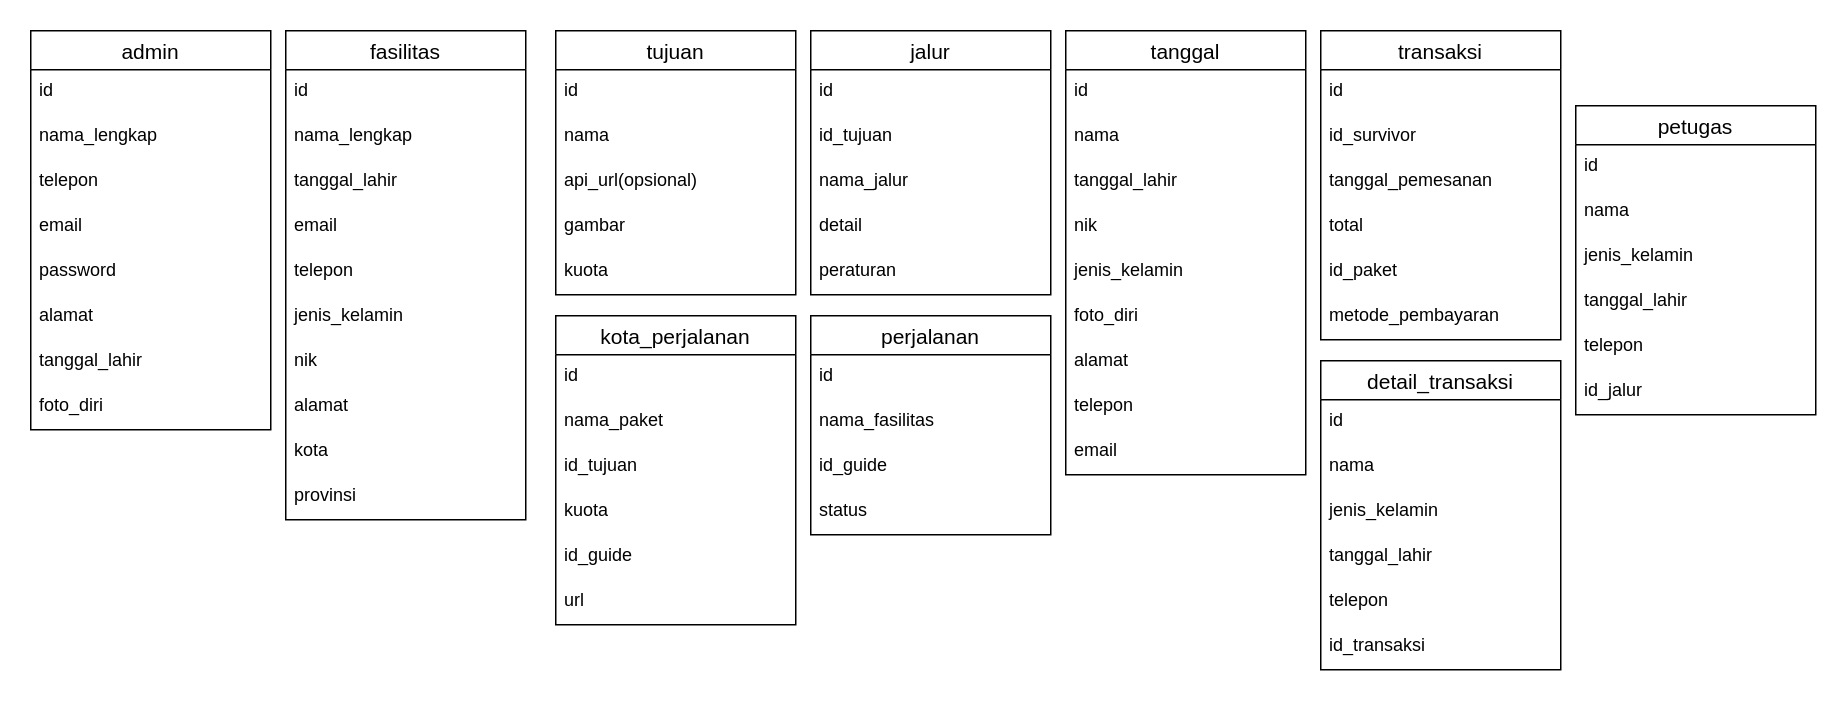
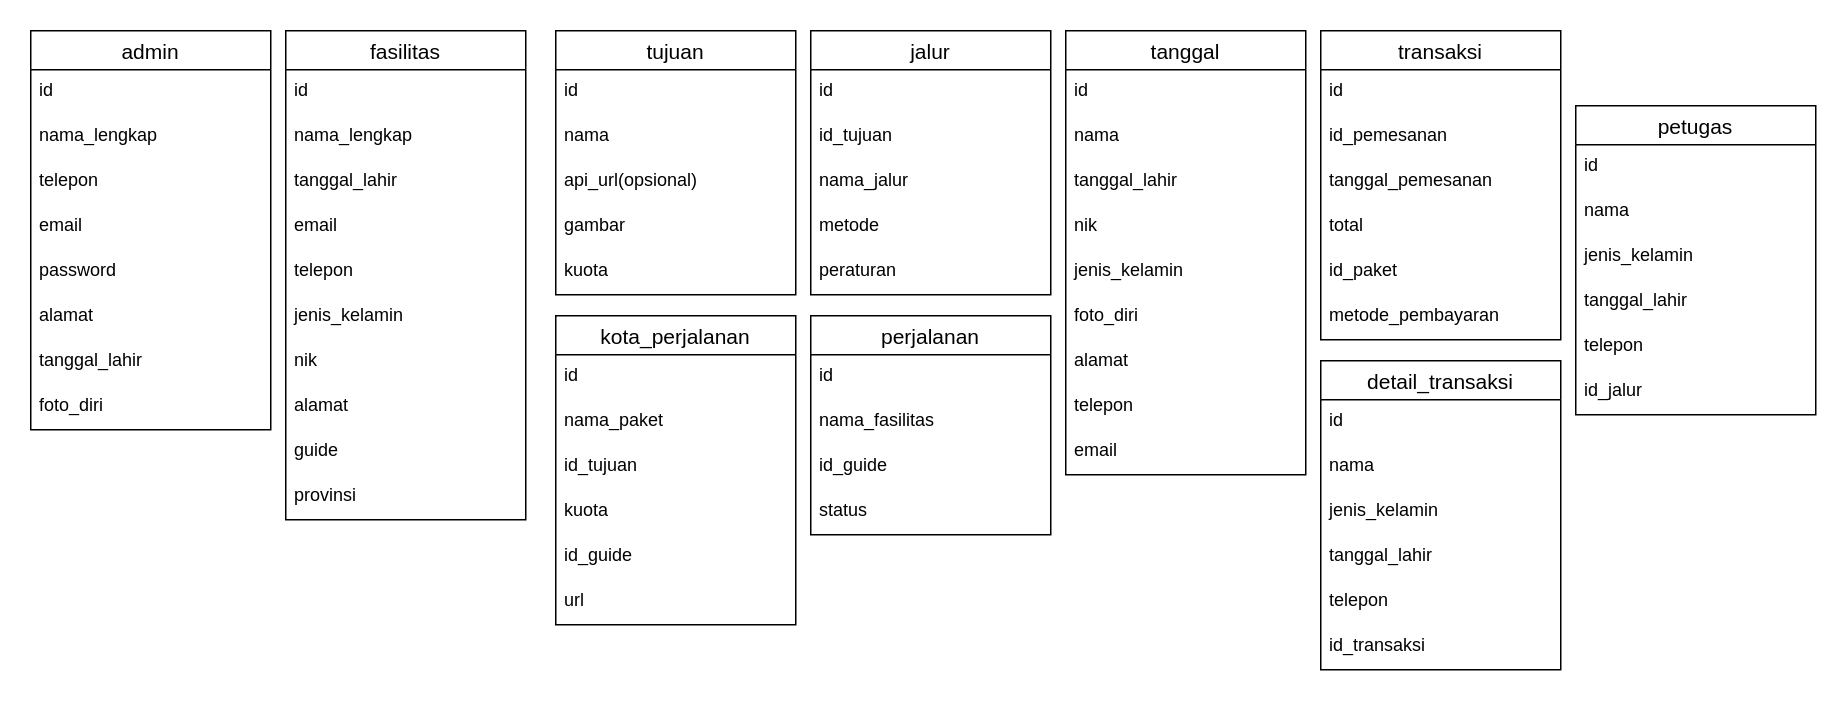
node "id_survivor": label "id_survivor" -> "id_pemesanan"
node "detail": label "detail" -> "metode"
node "kota": label "kota" -> "guide"
